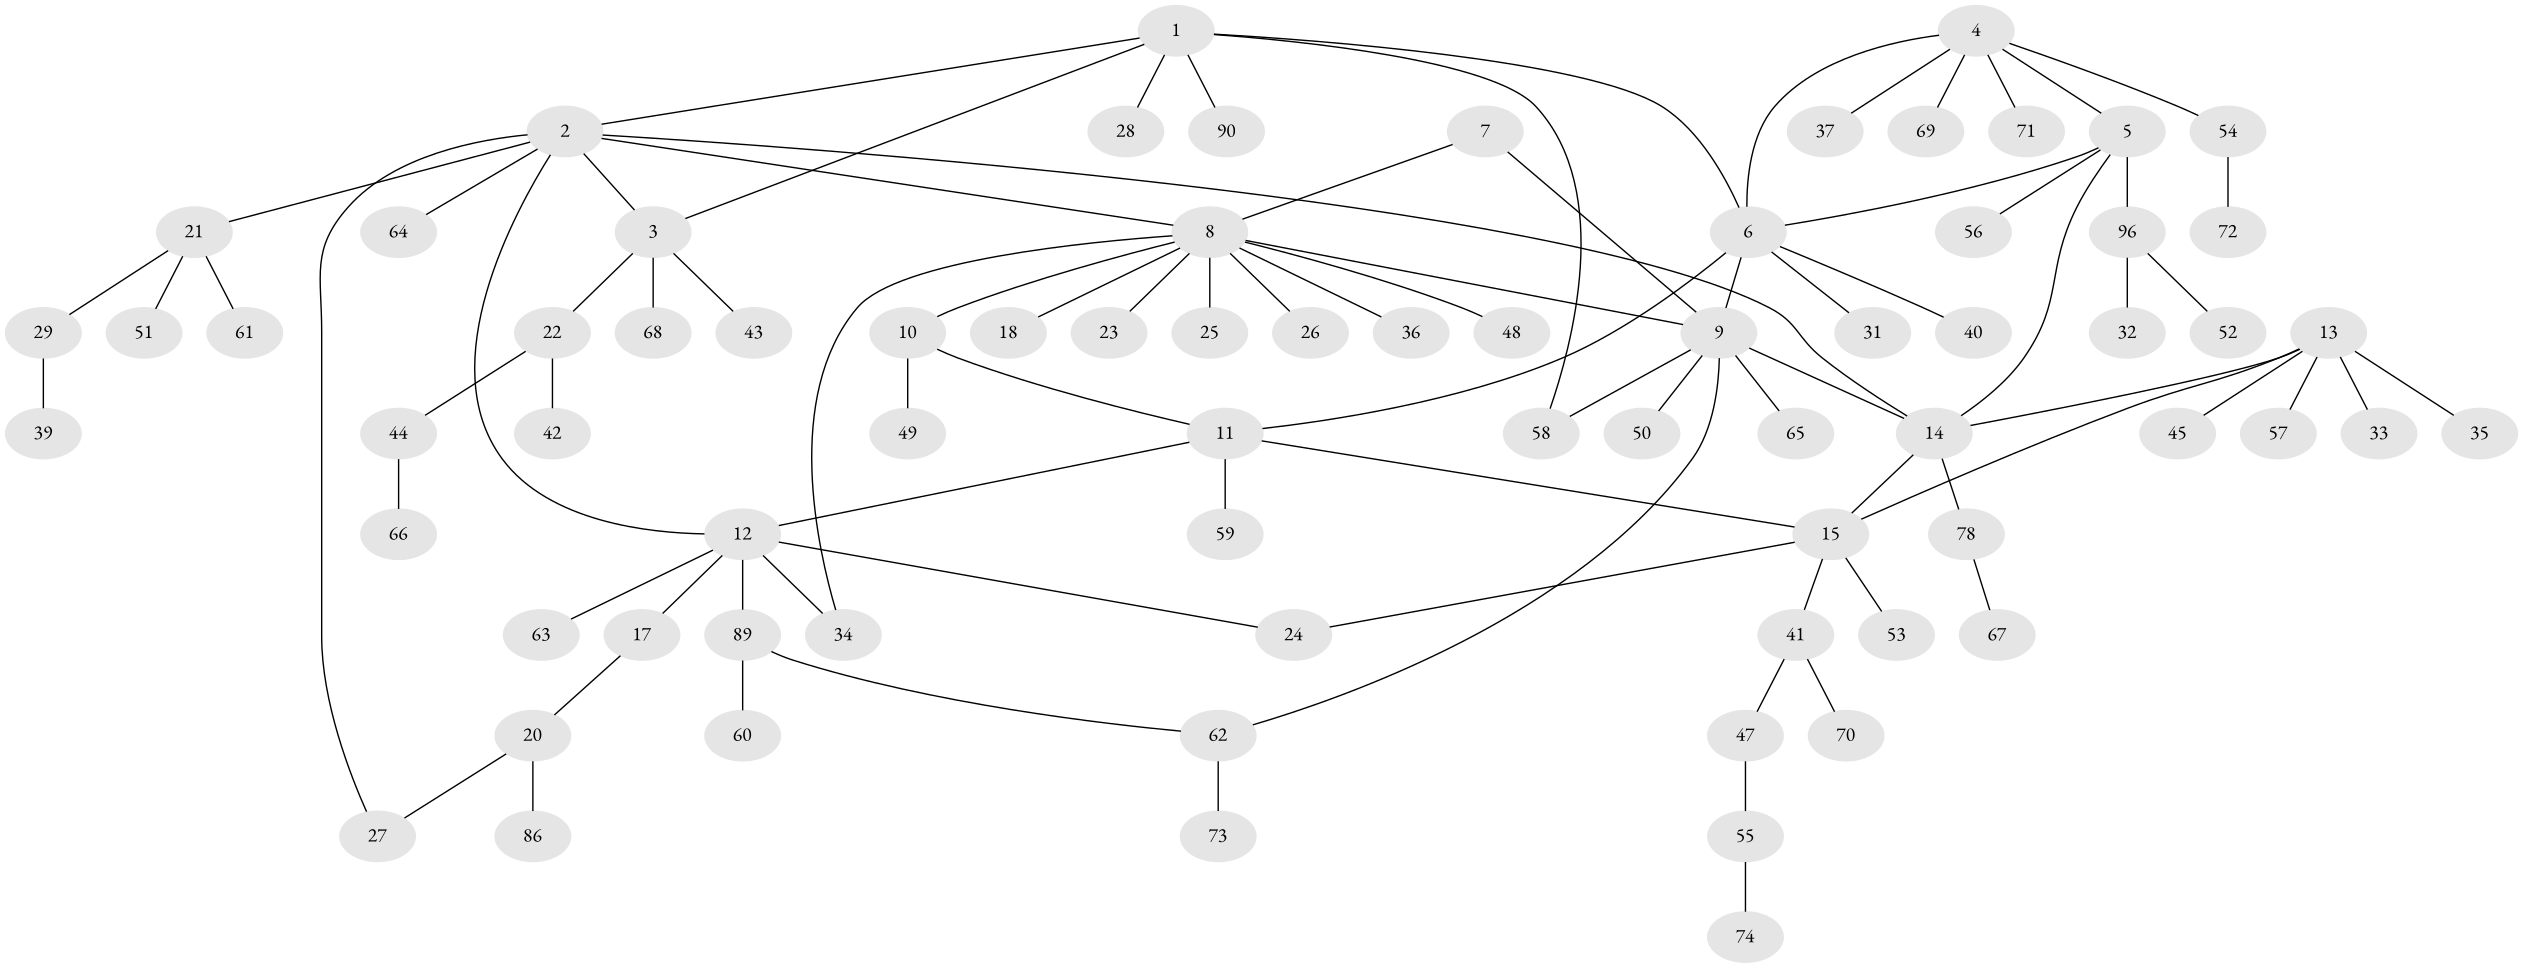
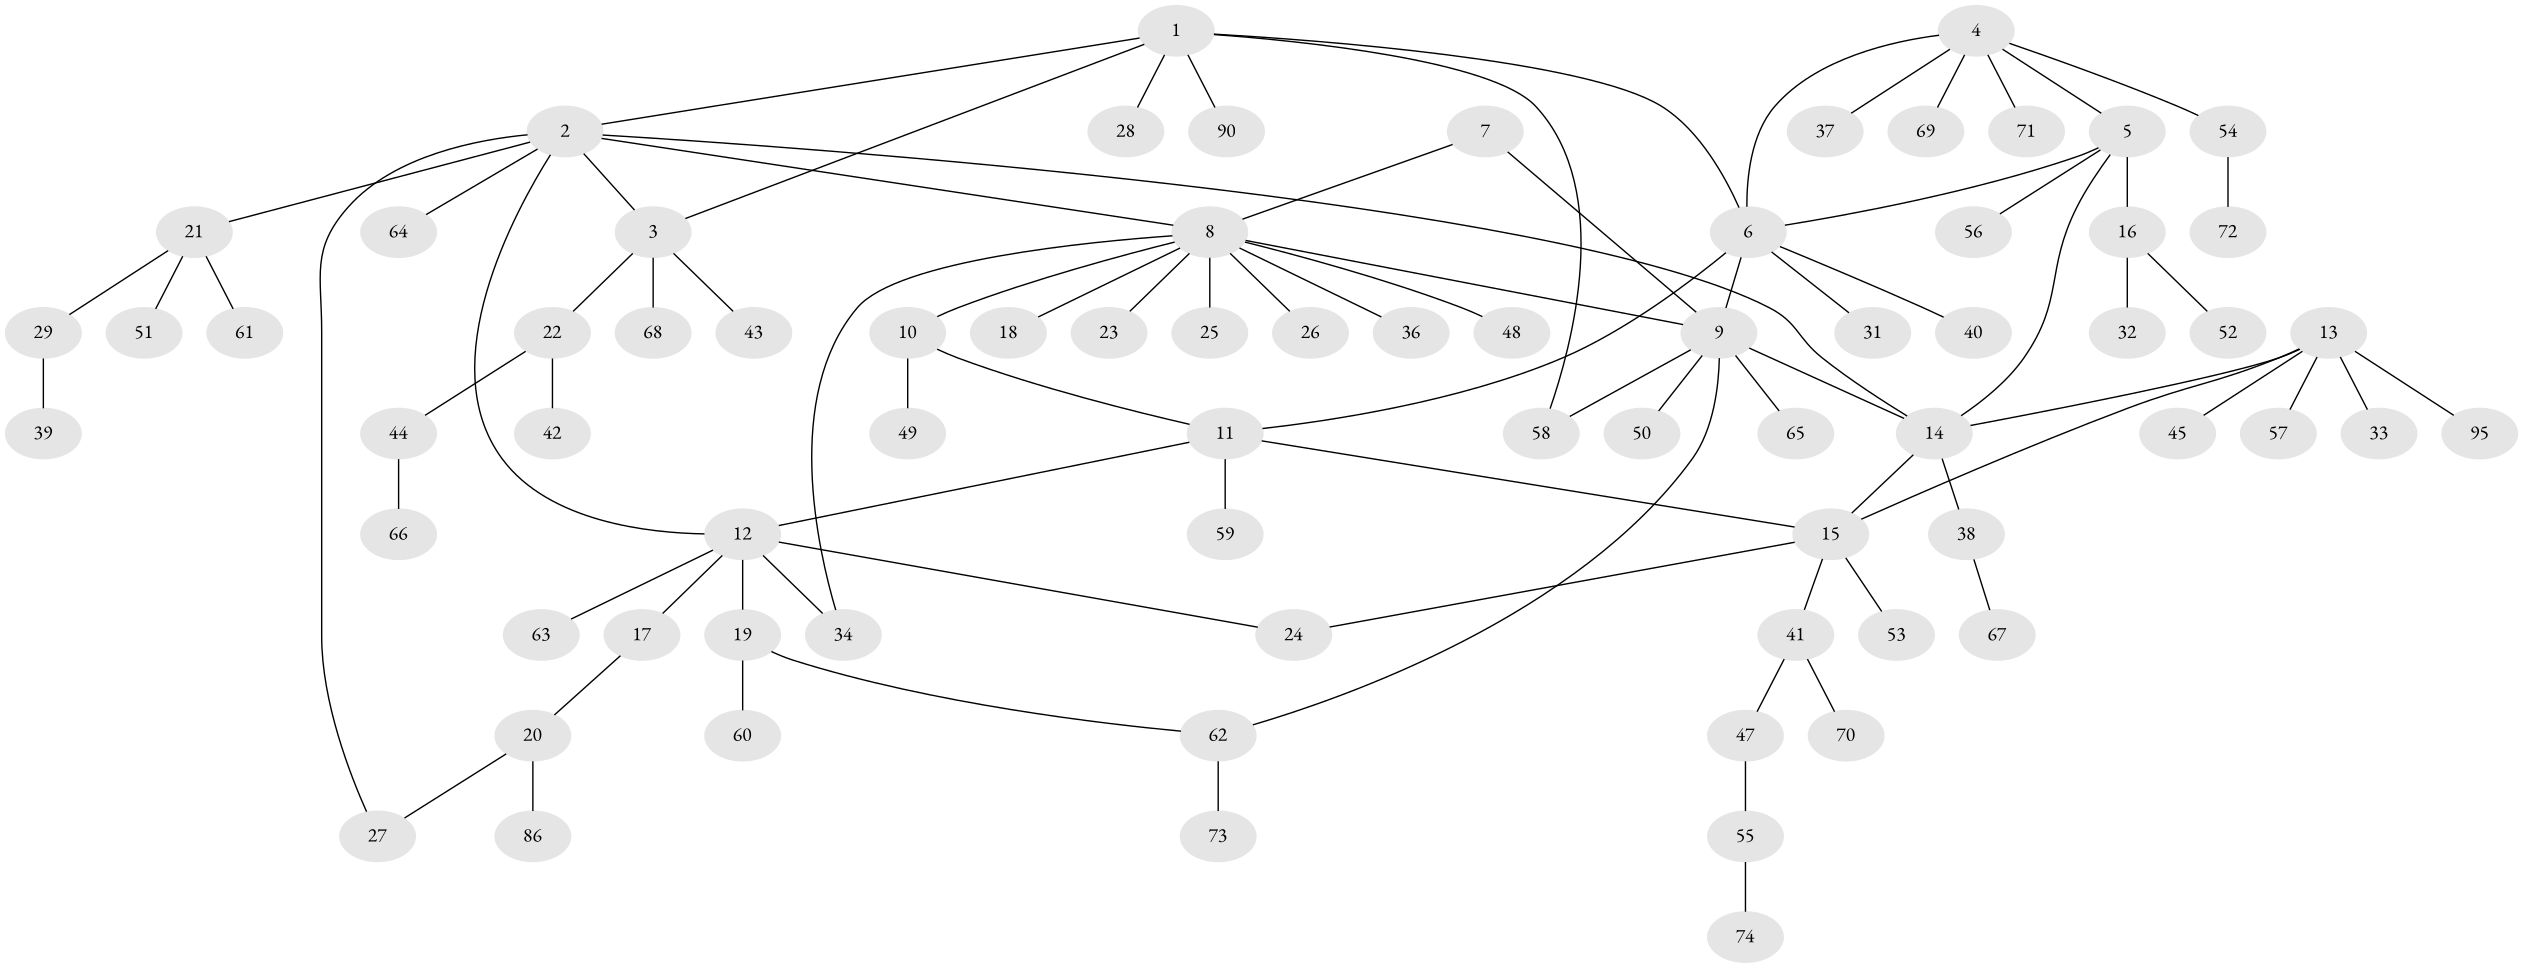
node "96": label "96" -> "16"
node "35": label "35" -> "95"
node "78": label "78" -> "38"
node "89": label "89" -> "19"
